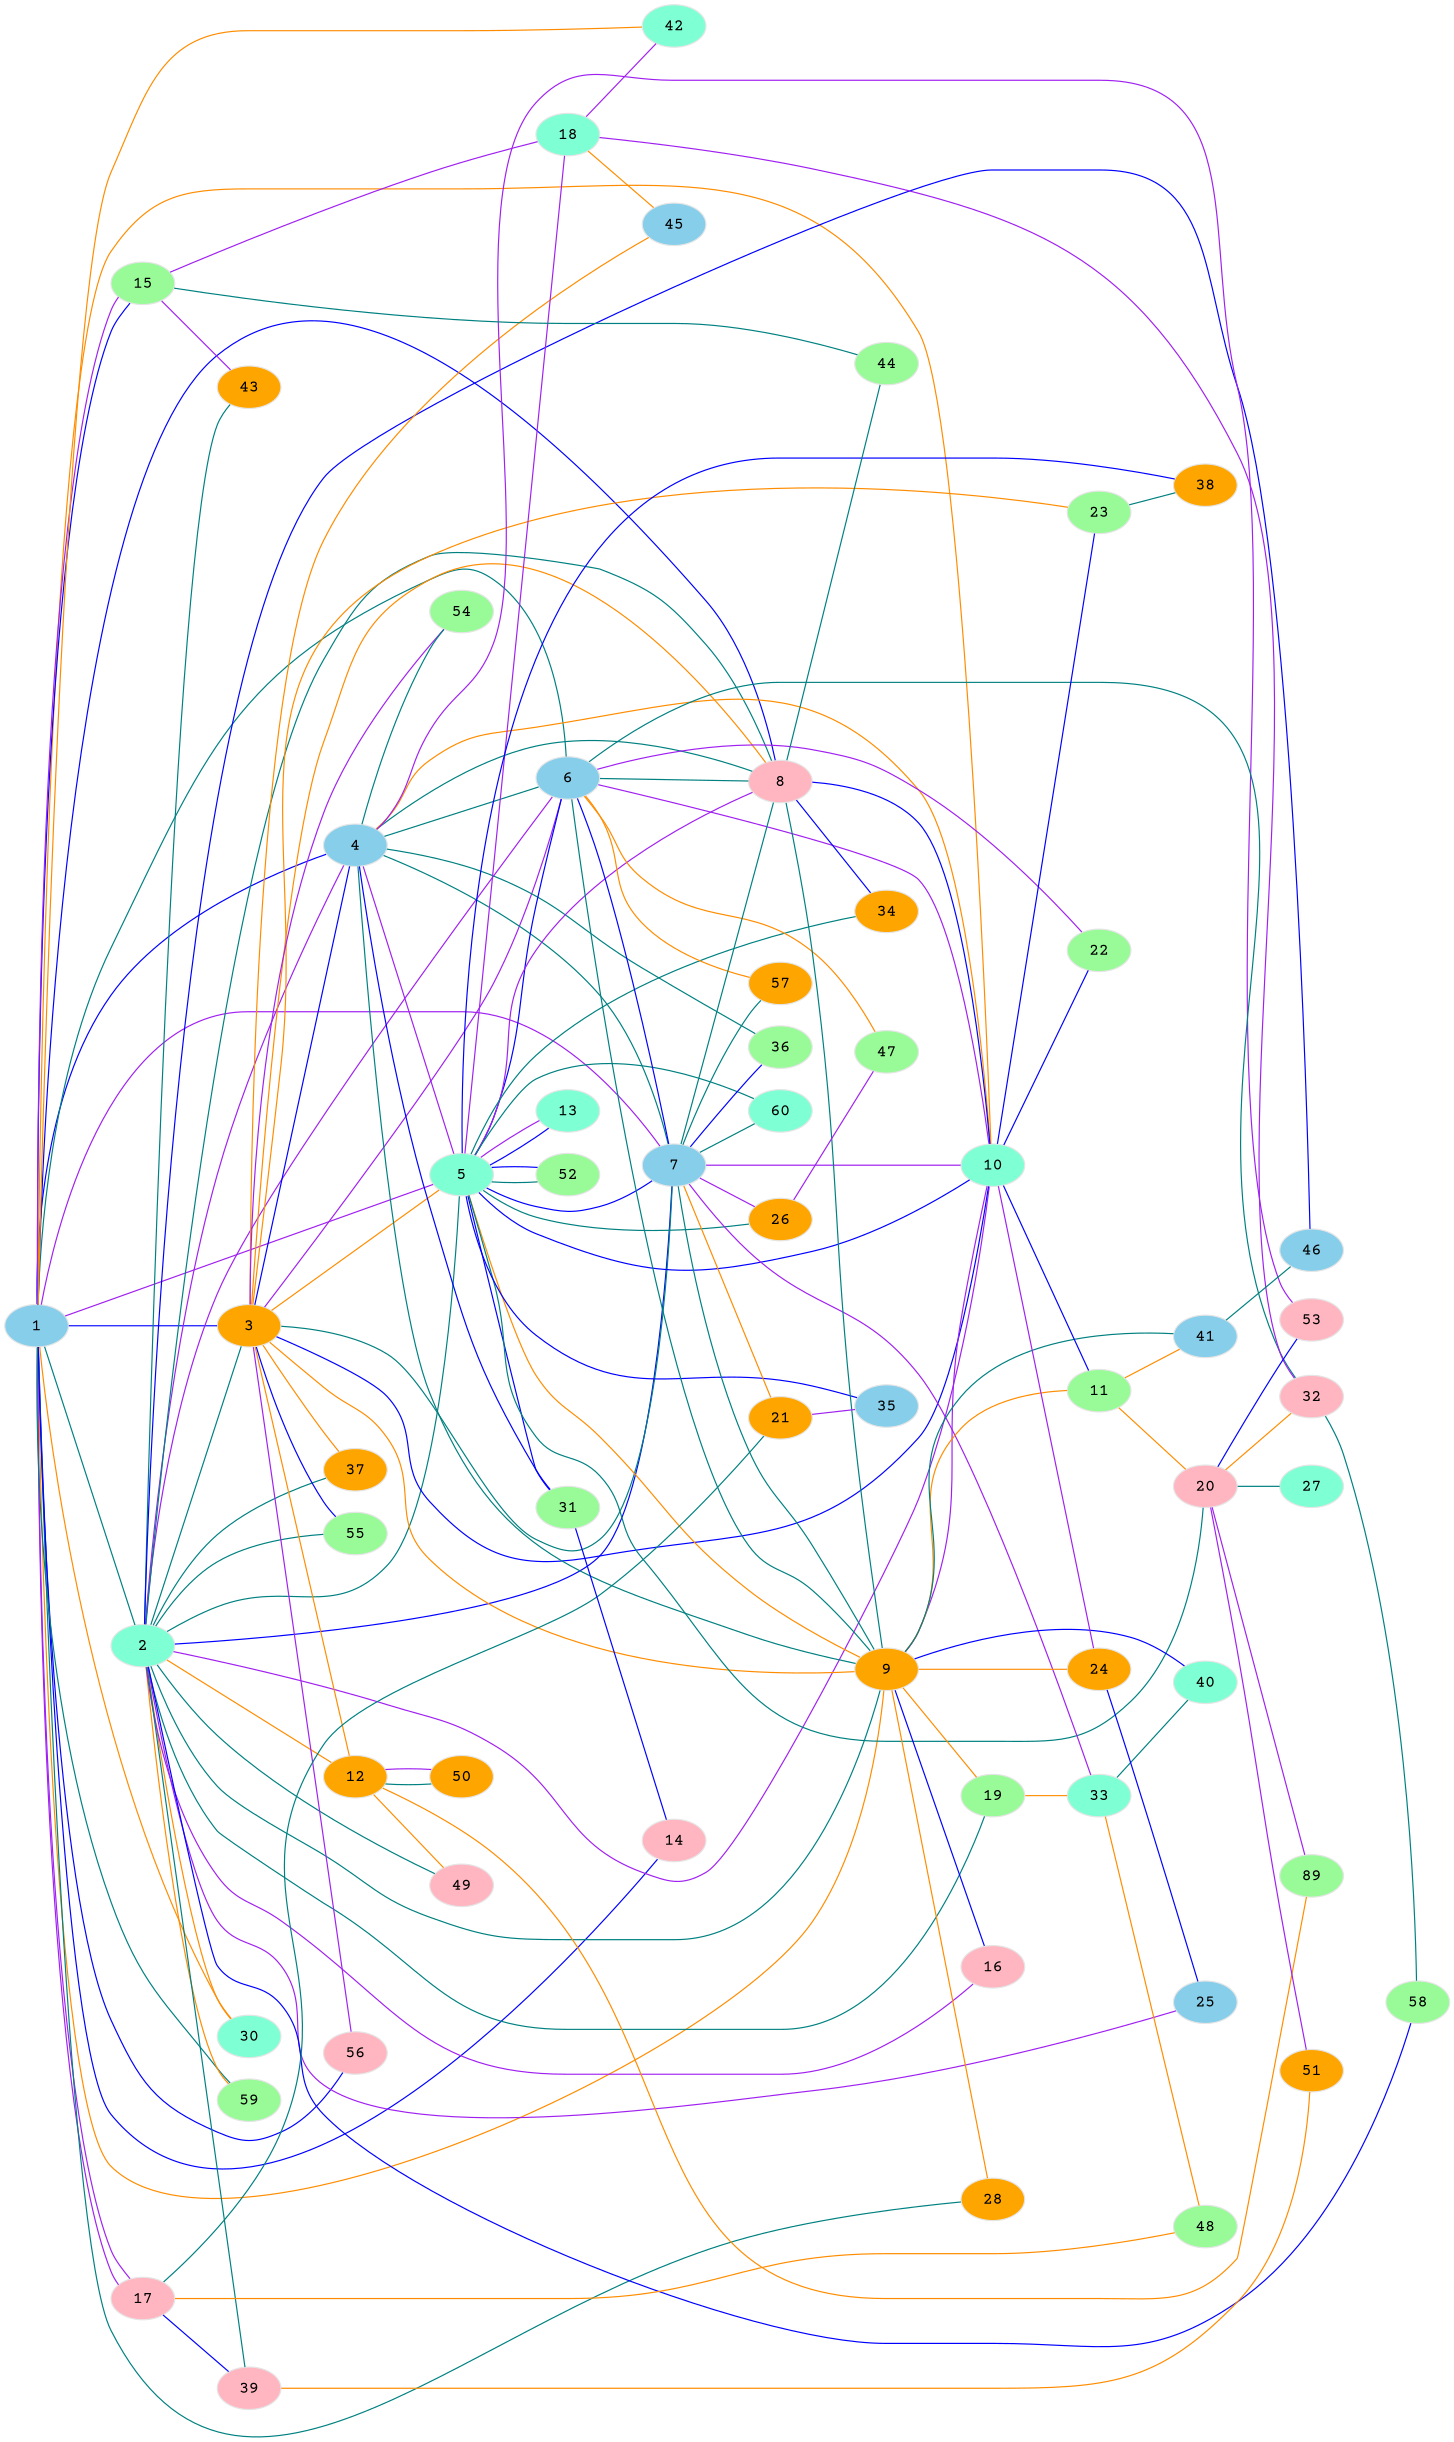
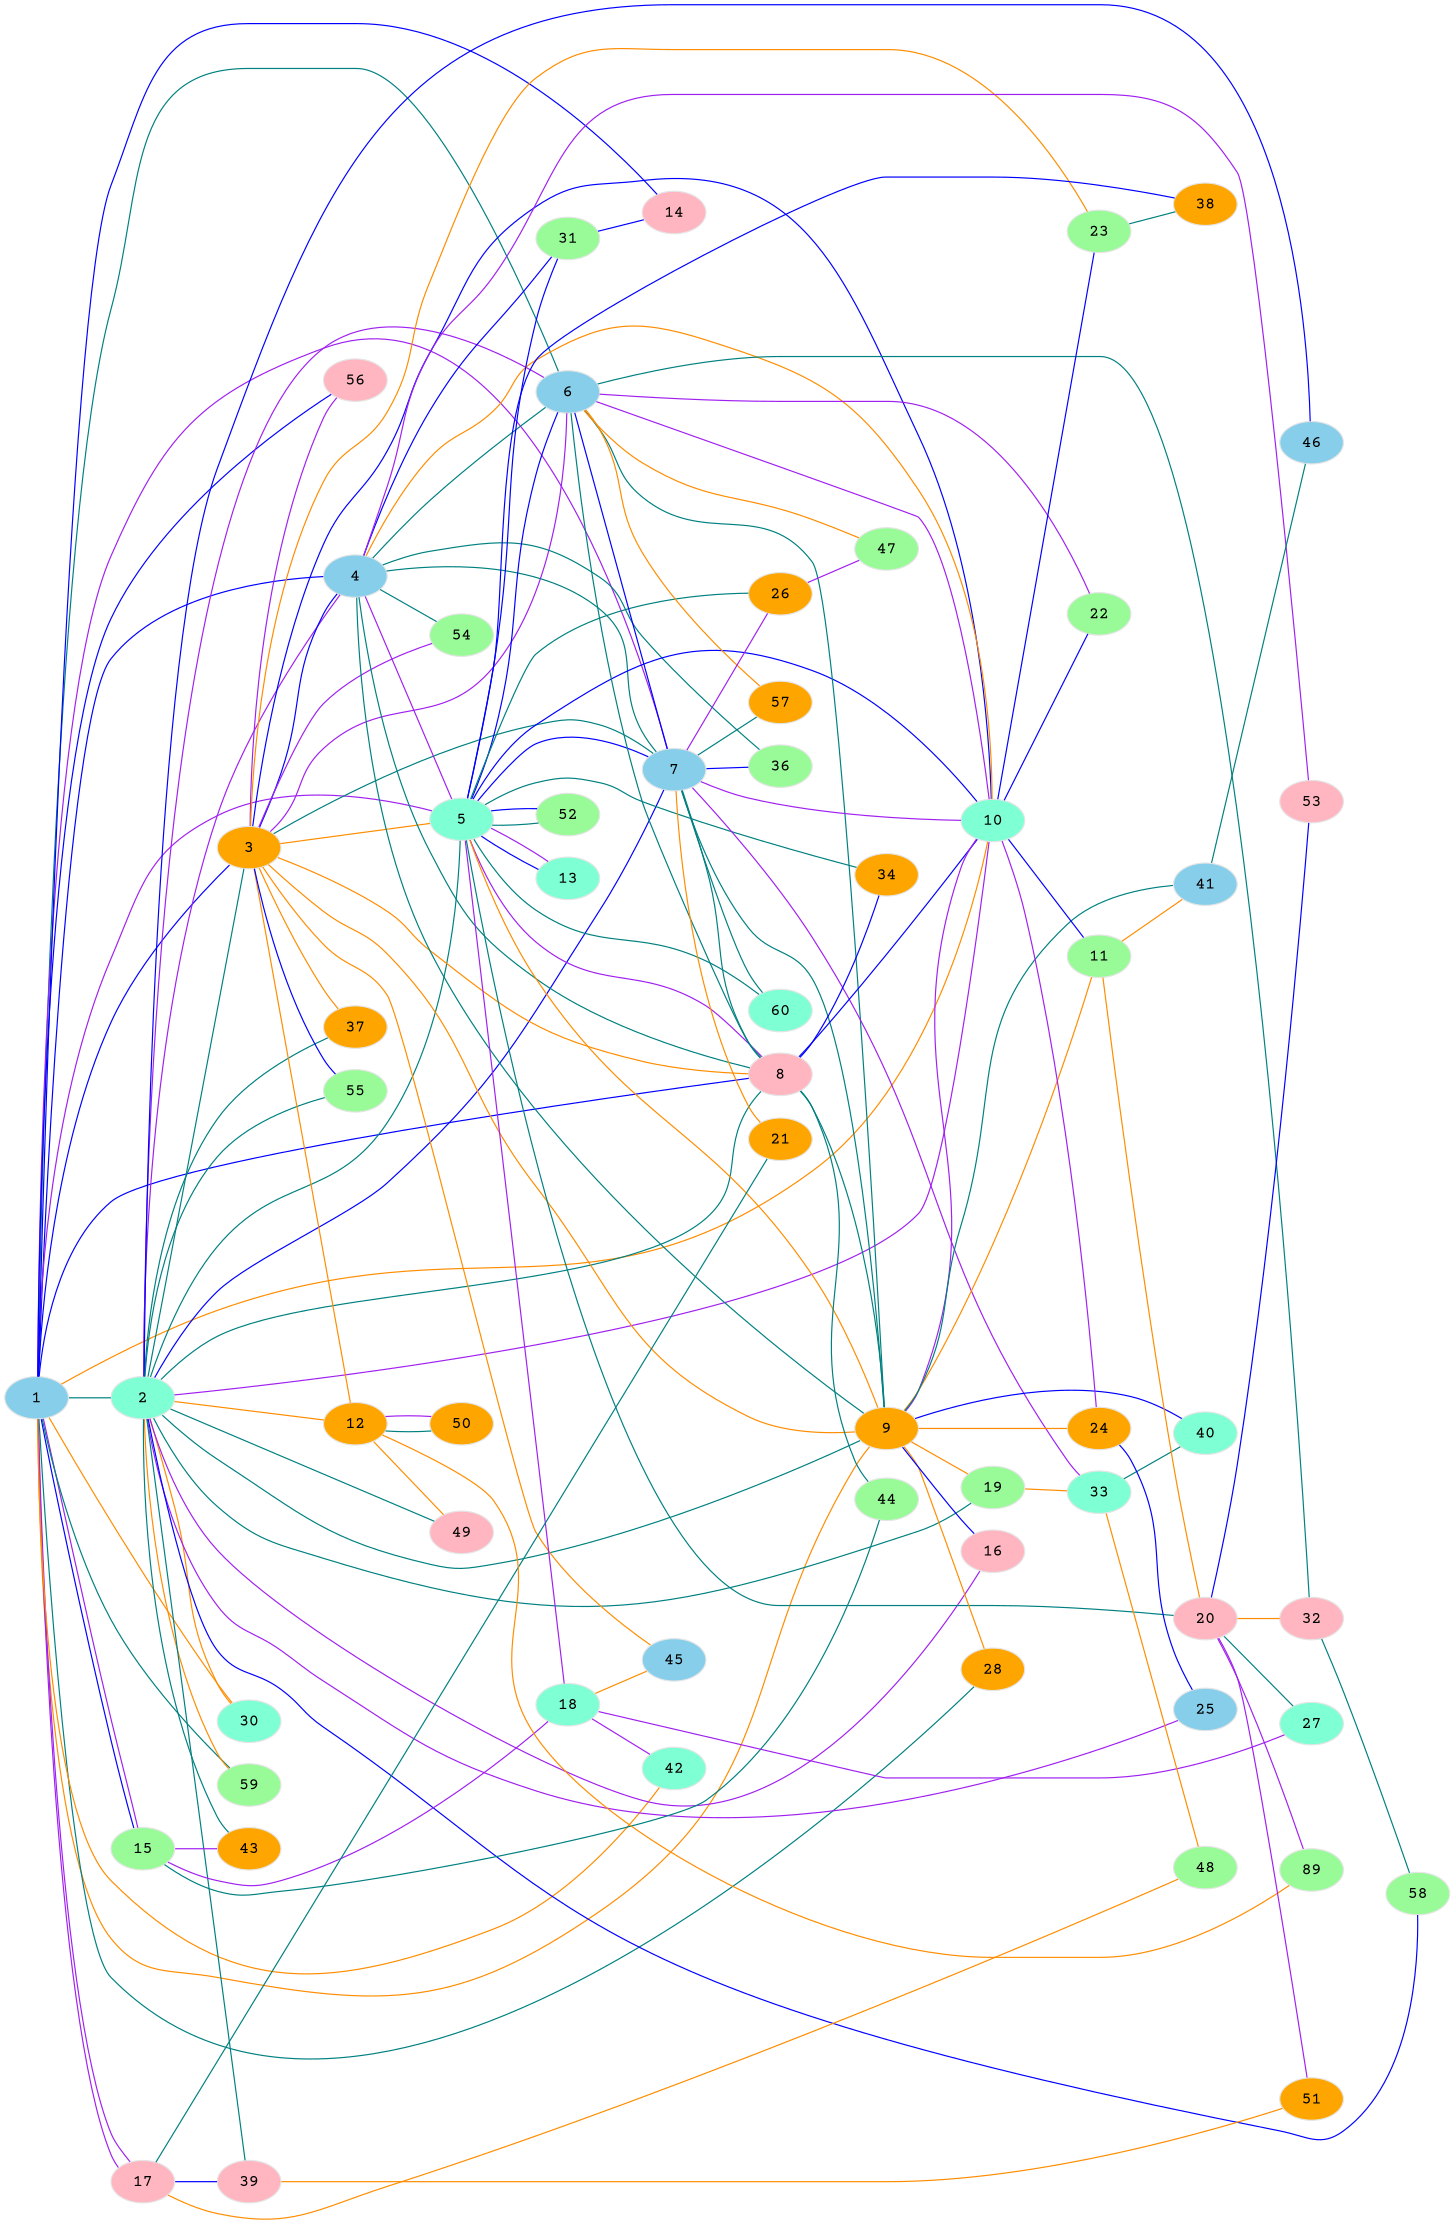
edge "18" -- "32": now "18" -- "27"
node "35": removed
